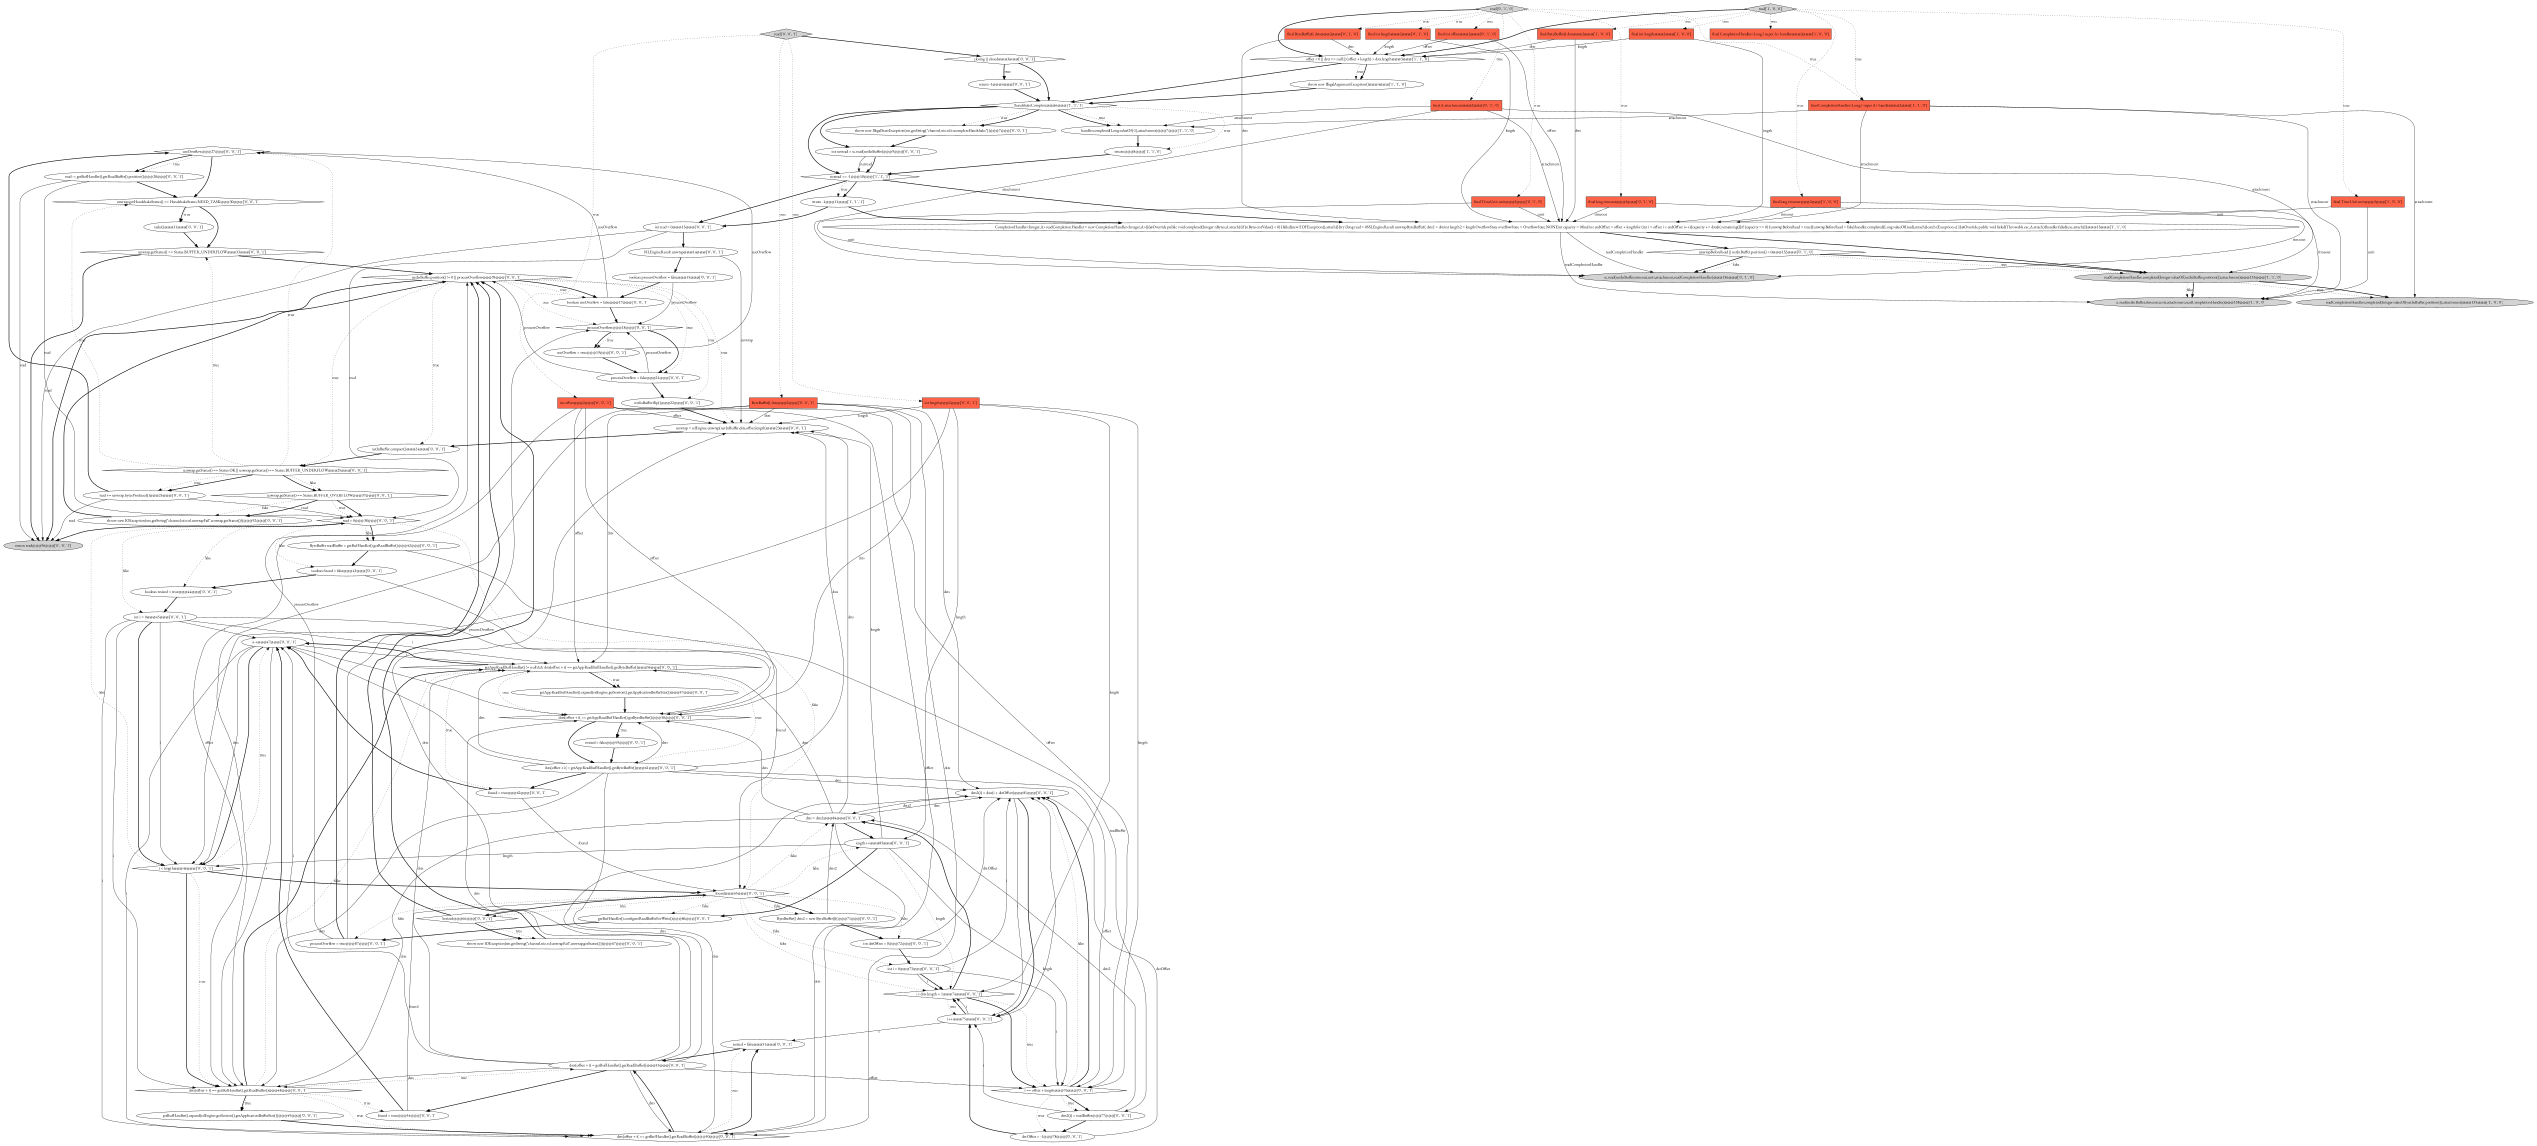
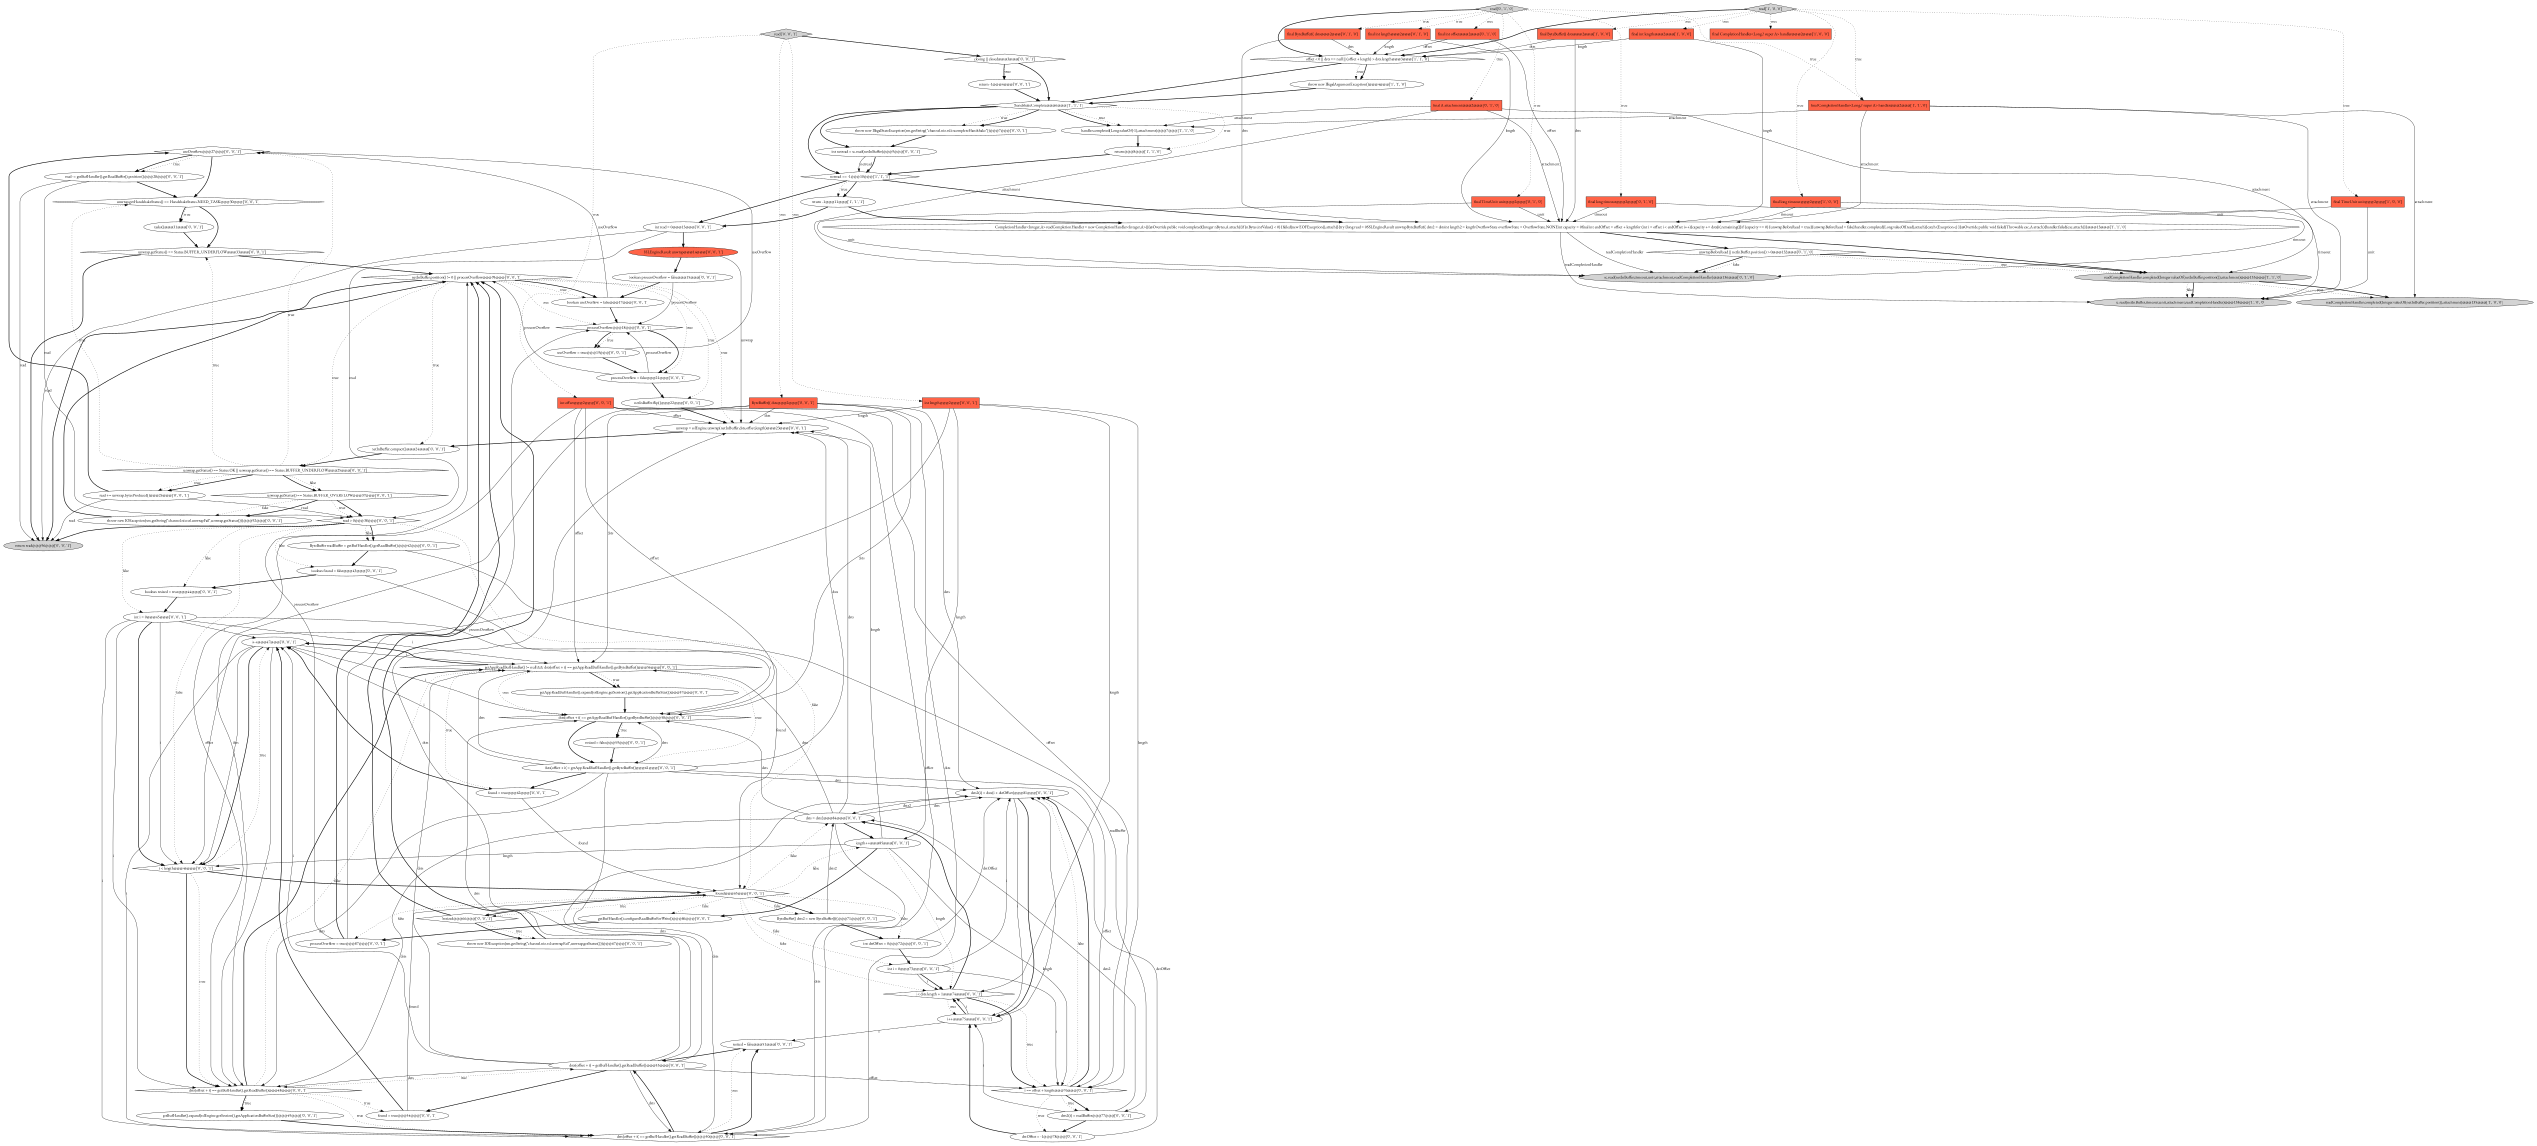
node "SSLEngineResult unwrap@@@14@@@['0', '0', '1']": fillcolor white -> tomato
edge "i < length@@@46@@@['0', '0', '1']" -> "read > 0@@@38@@@['0', '0', '1']": reversed
